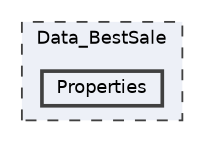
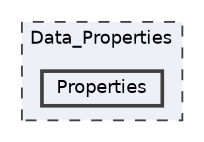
cluster "Data_BestSale": label "Data_BestSale" -> "Data_Properties"
